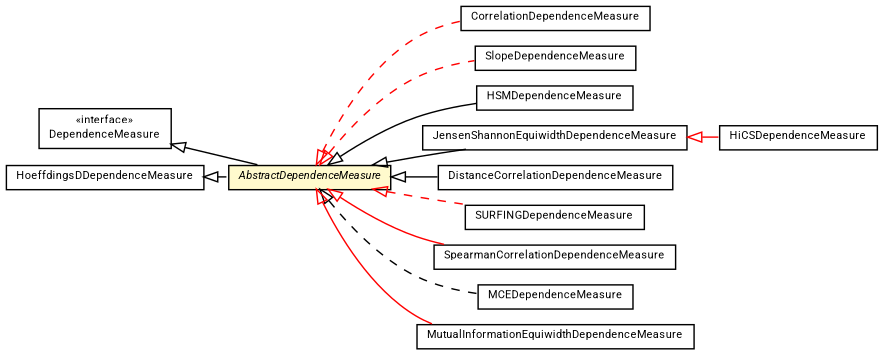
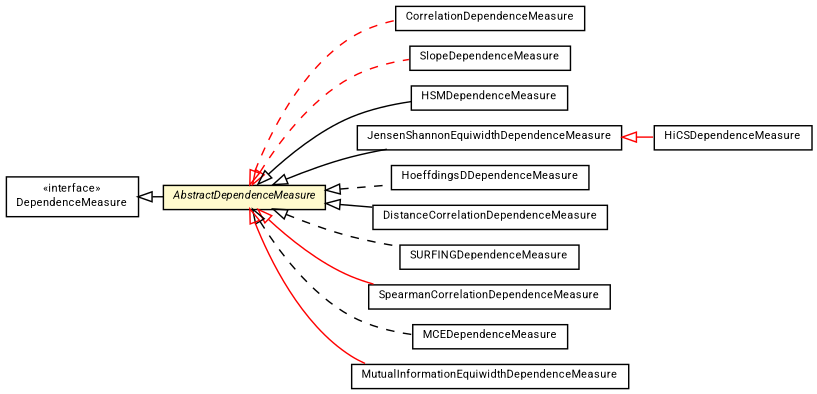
edge "AbstractDependenceMeasure" -> "HoeffdingsDDependenceMeasure": reversed
edge "SURFINGDependenceMeasure" -> "AbstractDependenceMeasure": color red -> black
